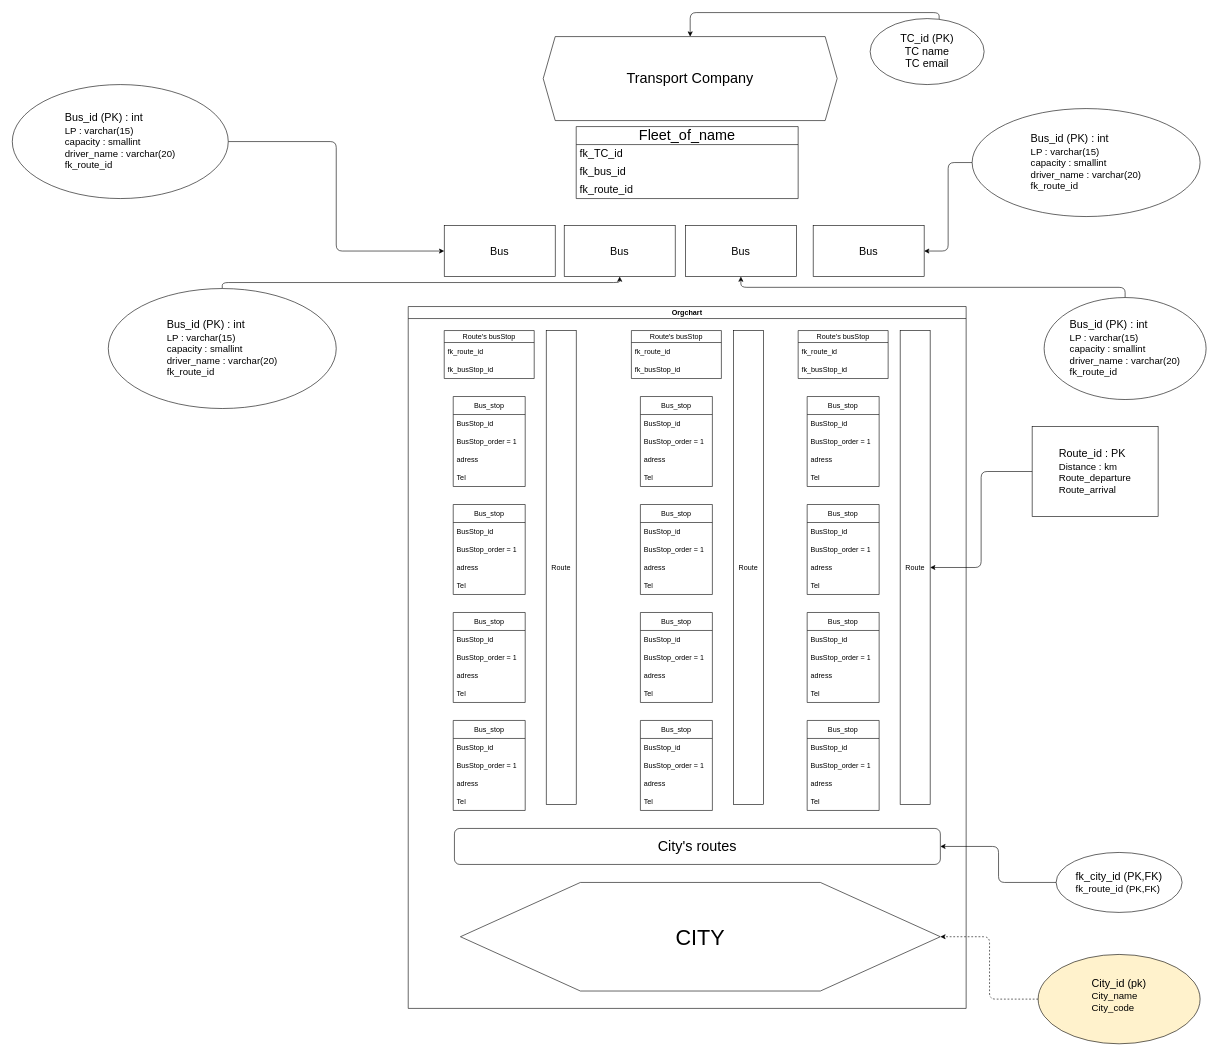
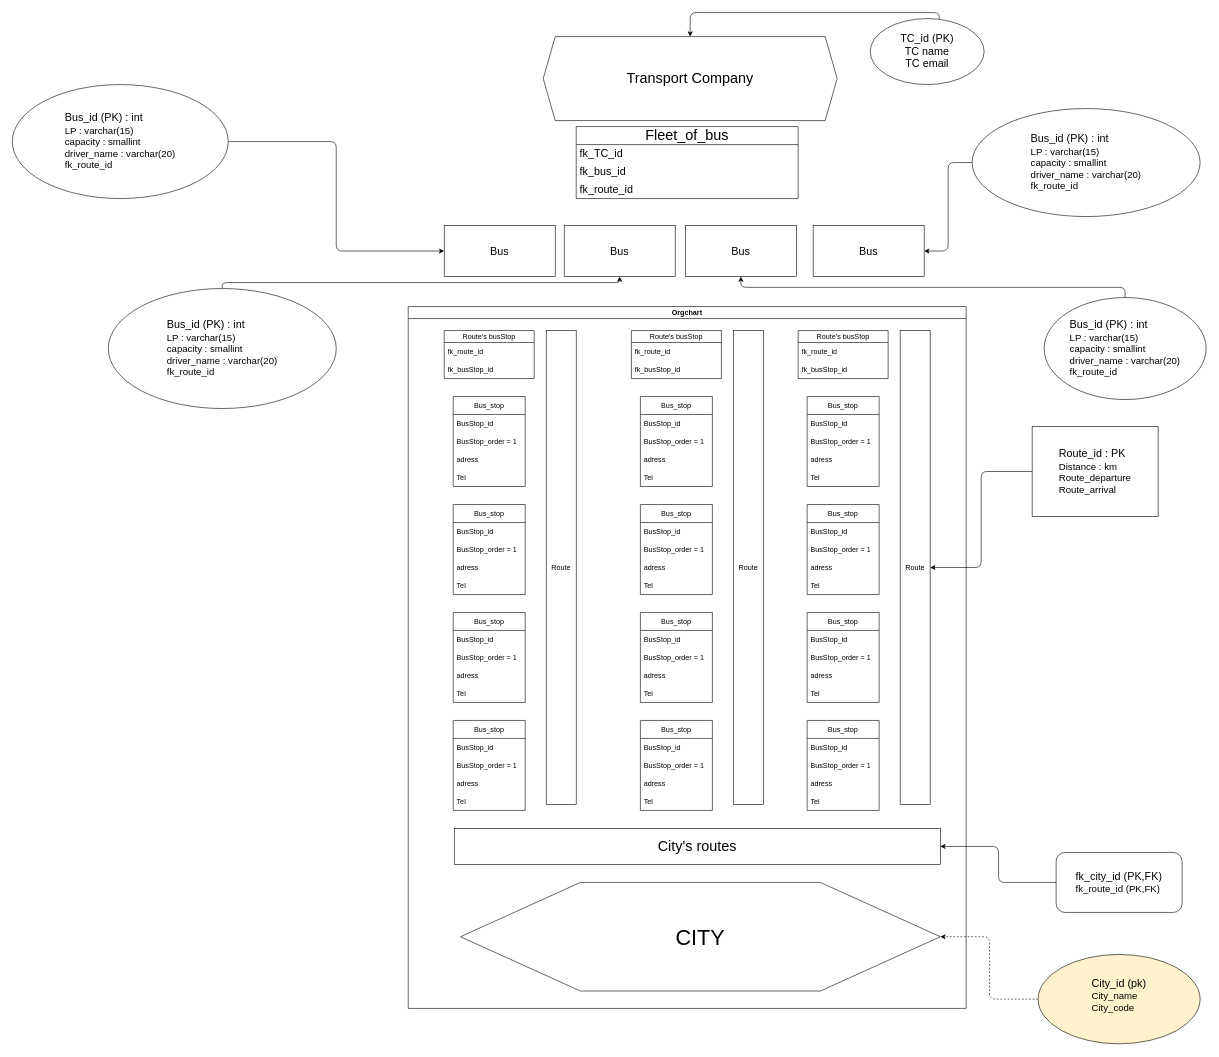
node "Fleet_of_name": label "Fleet_of_name" -> "Fleet_of_bus"
node "City's routes": shape rounded rectangle -> rectangle
node "fk_city_id (PK,FK) fk_route_id (PK,FK)": shape ellipse -> rounded rectangle
